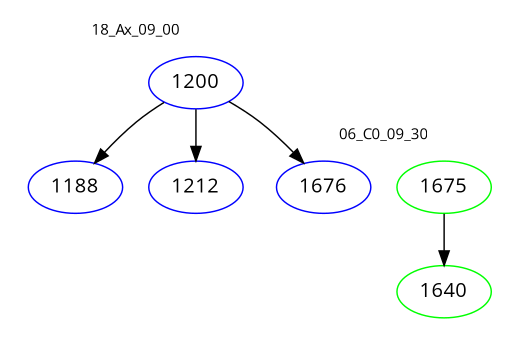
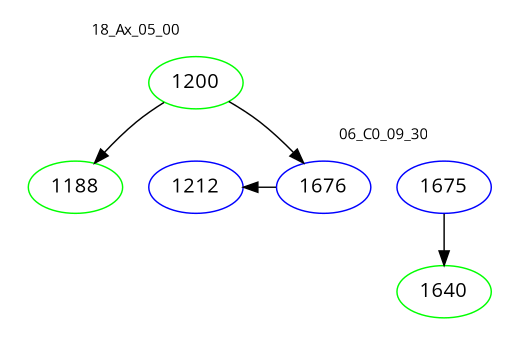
cluster "18_Ax_09_00": label "18_Ax_09_00" -> "18_Ax_05_00"
node "1200": color blue -> green
edge "1200" -> "1212": now "1676" -> "1212"
node "1188": color blue -> green
node "1675": color green -> blue
